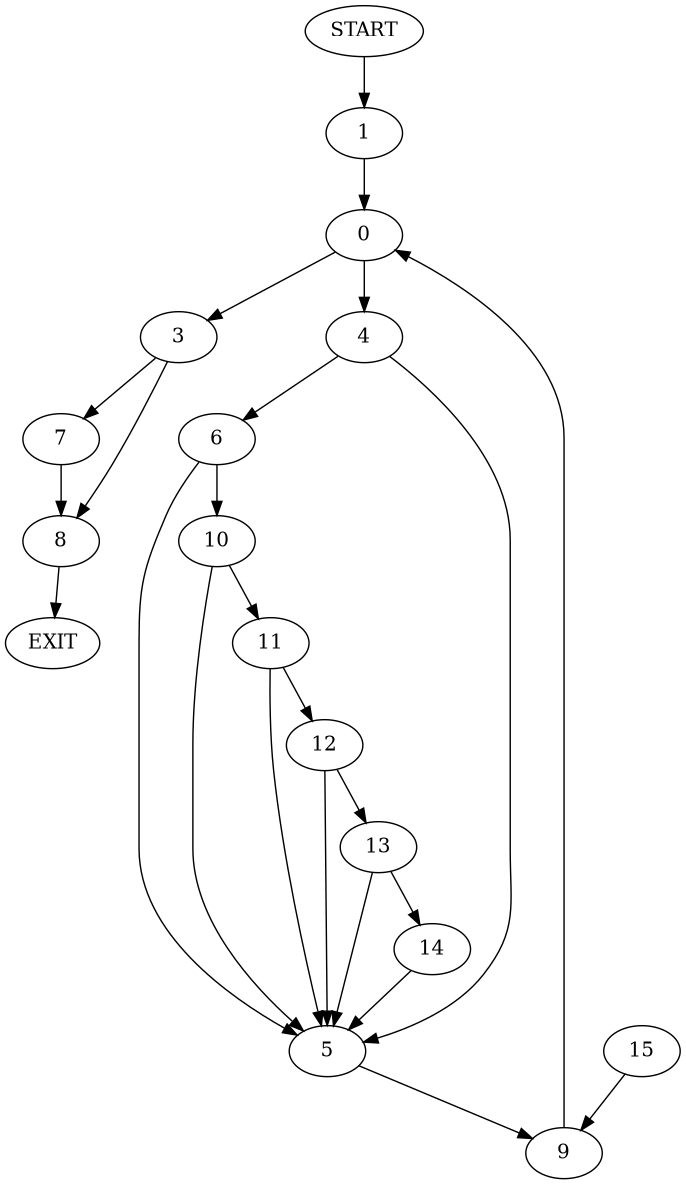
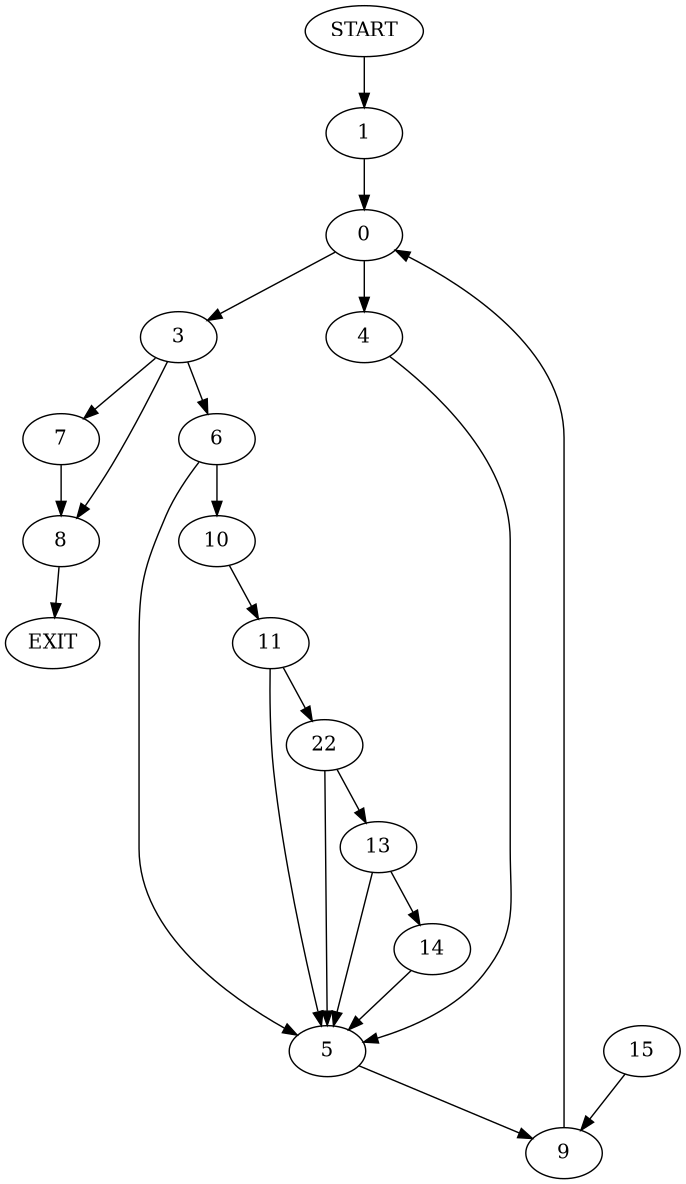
edge "4" -> "6": now "3" -> "6"
node "12": label "12" -> "22"
edge "10" -> "5": removed
